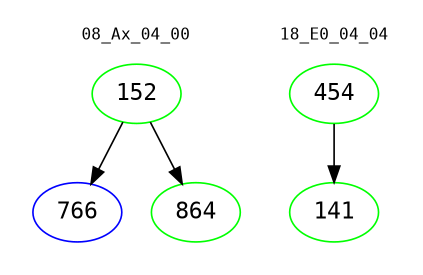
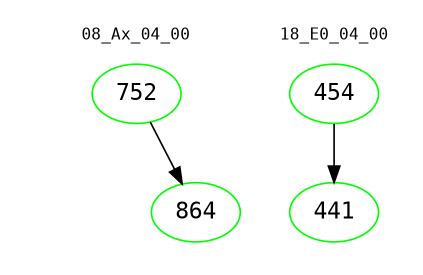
cluster "18_E0_04_04": label "18_E0_04_04" -> "18_E0_04_00"
node "152": label "152" -> "752"
node "766": removed
node "141": label "141" -> "441"
